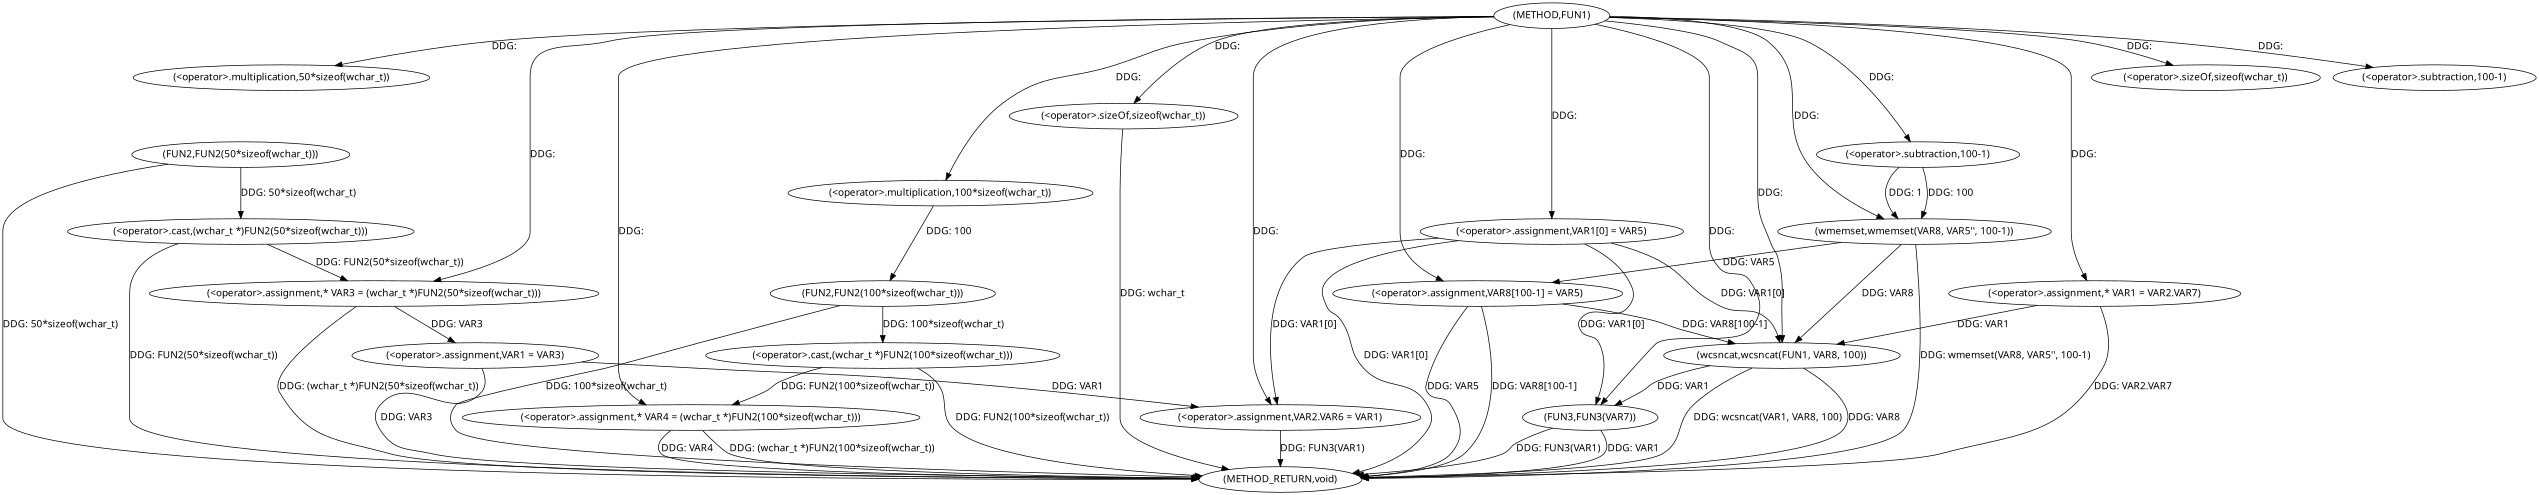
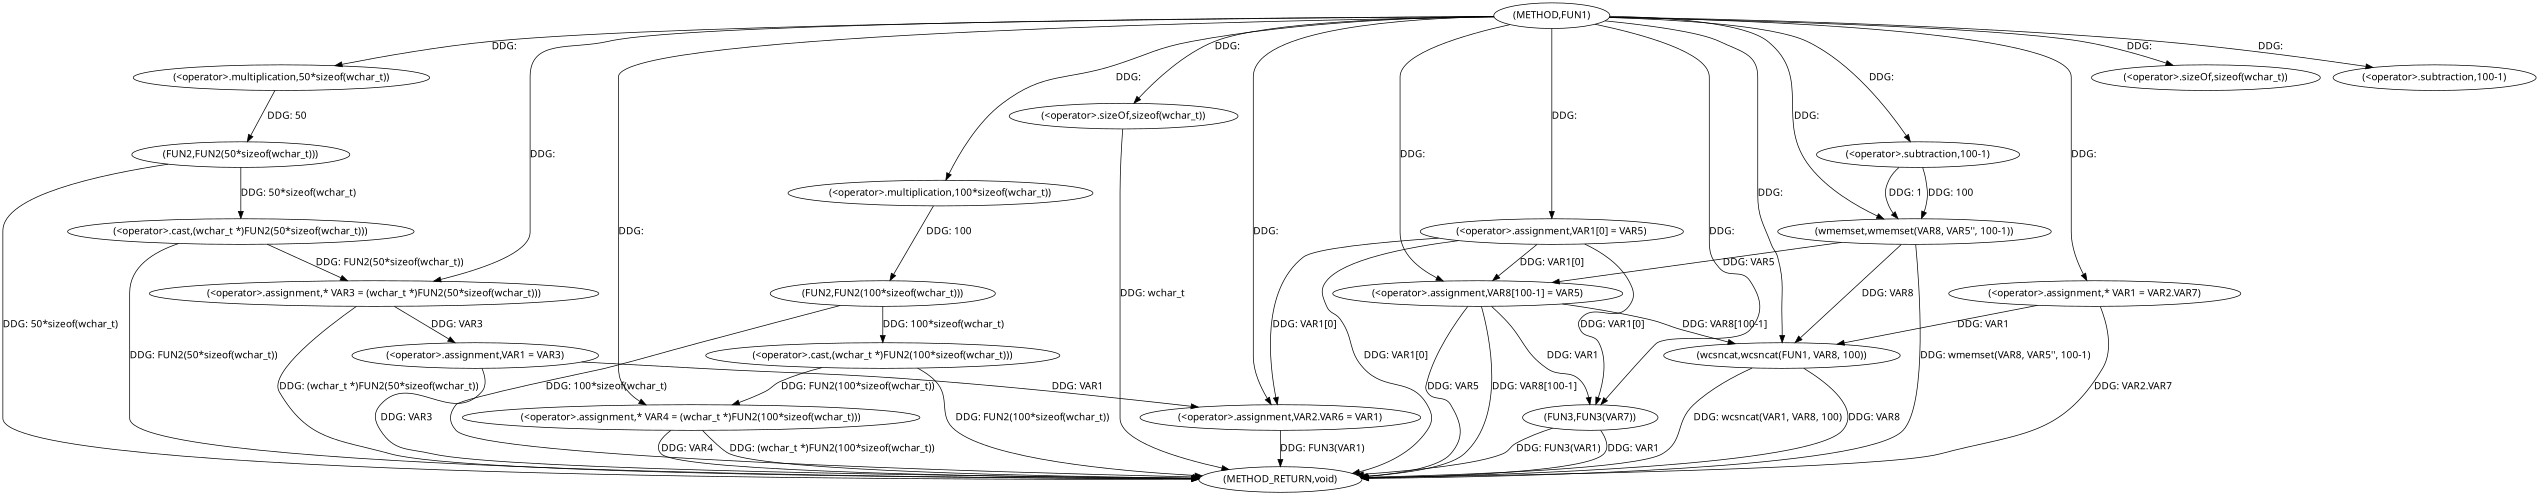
edge "(<operator>.multiplication,50*sizeof(wchar_t))" -> "(FUN2,FUN2(50*sizeof(wchar_t)))": added, label "DDG: 50"
edge "(<operator>.assignment,VAR1[0] = VAR5)" -> "(wcsncat,wcsncat(FUN1, VAR8, 100))": now "(<operator>.assignment,VAR1[0] = VAR5)" -> "(<operator>.assignment,VAR8[100-1] = VAR5)"
edge "(wcsncat,wcsncat(FUN1, VAR8, 100))" -> "(FUN3,FUN3(VAR7))": now "(<operator>.assignment,VAR8[100-1] = VAR5)" -> "(FUN3,FUN3(VAR7))"
